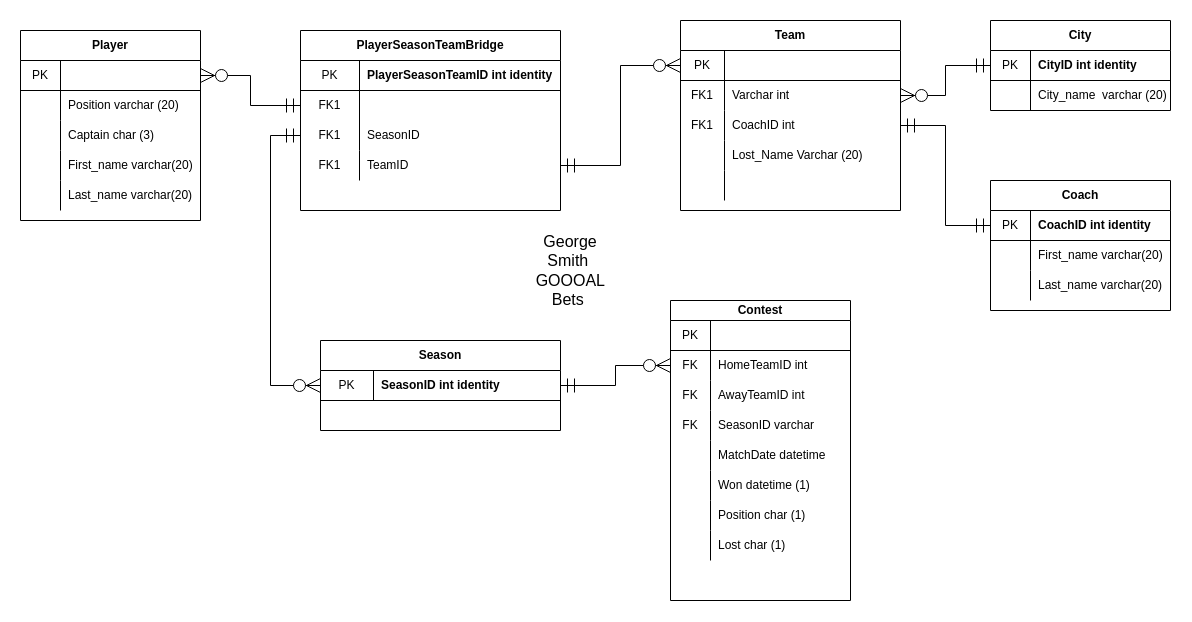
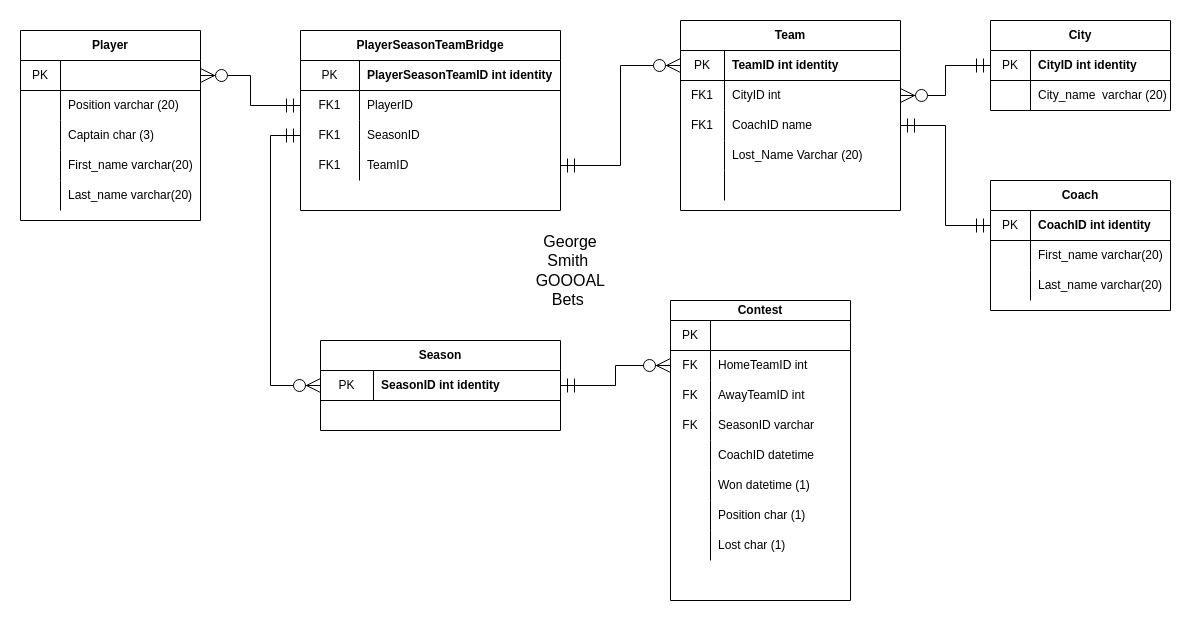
node "TeamID int identity": added
node "Varchar int": label "Varchar int" -> "CityID int"
node "PlayerID": added
node "CoachID int": label "CoachID int" -> "CoachID name"
node "MatchDate datetime": label "MatchDate datetime" -> "CoachID datetime"
